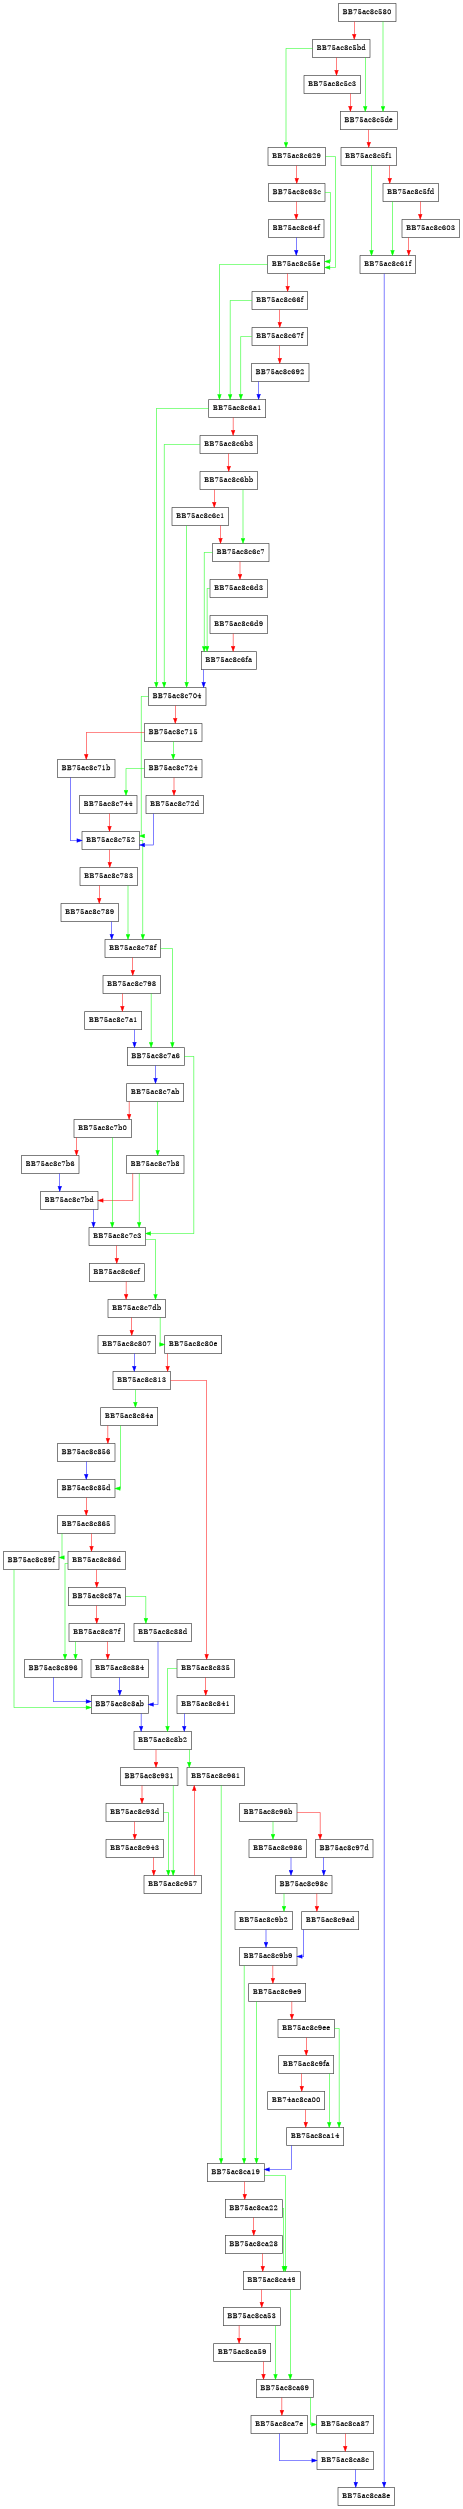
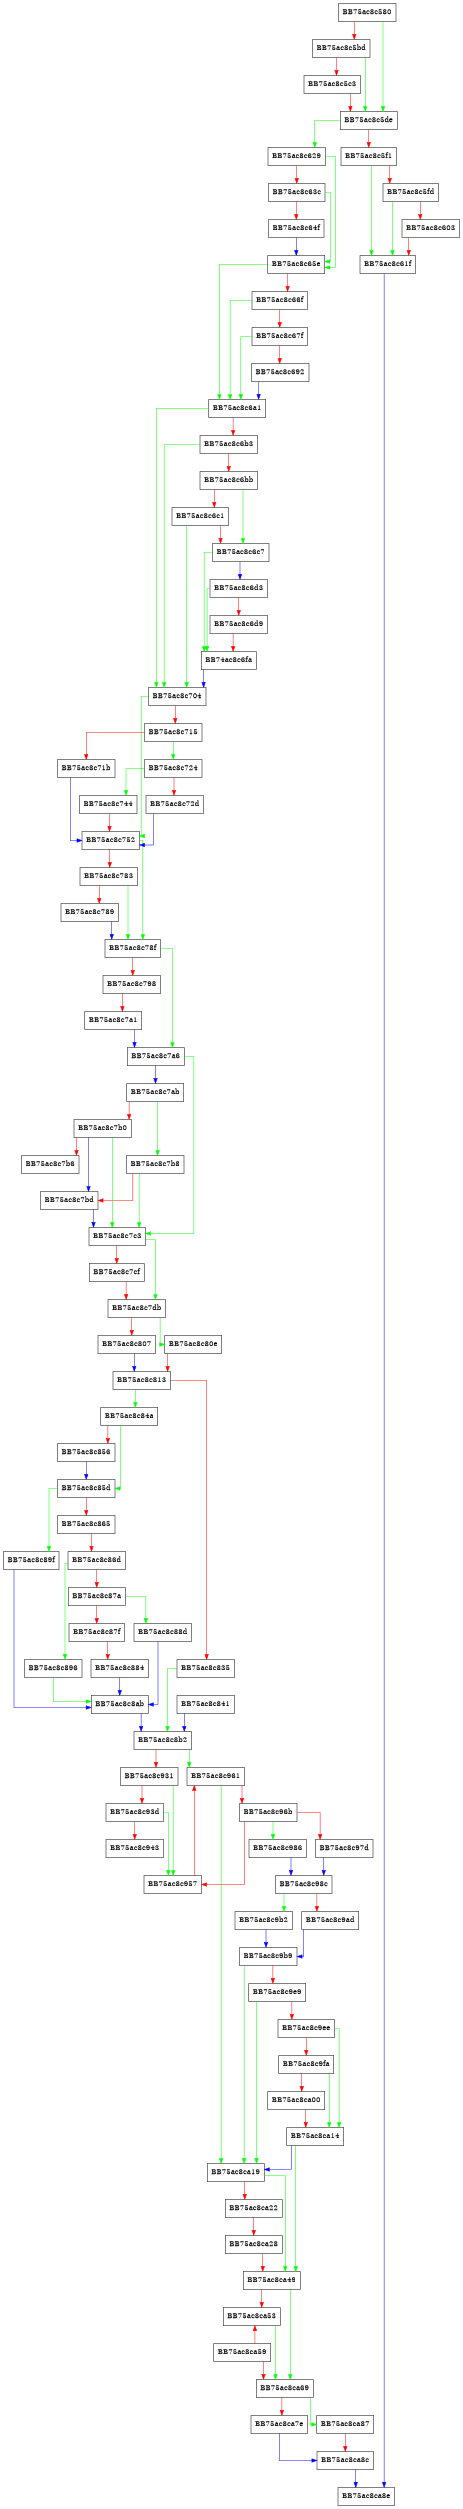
edge "BB75ac8c5bd" -> "BB75ac8c629": now "BB75ac8c5de" -> "BB75ac8c629"
node "BB75ac8c55e": label "BB75ac8c55e" -> "BB75ac8c65e"
edge "BB75ac8c6c7" -> "BB75ac8c6d3": color red -> blue
edge "BB75ac8c6d3" -> "BB75ac8c6d9": added
node "BB75ac8c6fa": label "BB75ac8c6fa" -> "BB74ac8c6fa"
edge "BB75ac8c798" -> "BB75ac8c7a6": removed
edge "BB75ac8c7b6" -> "BB75ac8c7bd": now "BB75ac8c7b0" -> "BB75ac8c7bd"
node "BB75ac8c6cf": label "BB75ac8c6cf" -> "BB75ac8c7cf"
edge "BB75ac8c865" -> "BB75ac8c89f": now "BB75ac8c85d" -> "BB75ac8c89f"
edge "BB75ac8c87f" -> "BB75ac8c896": removed
edge "BB75ac8c89f" -> "BB75ac8c8ab": color green -> blue
edge "BB75ac8c835" -> "BB75ac8c841": removed
edge "BB75ac8c896" -> "BB75ac8c8ab": color blue -> green
edge "BB75ac8c961" -> "BB75ac8c96b": added
edge "BB75ac8c943" -> "BB75ac8c957": now "BB75ac8c96b" -> "BB75ac8c957"
node "BB74ac8ca00": label "BB74ac8ca00" -> "BB75ac8ca00"
edge "BB75ac8ca22" -> "BB75ac8ca49": now "BB75ac8ca14" -> "BB75ac8ca49"
edge "BB75ac8ca53" -> "BB75ac8ca59": reversed
